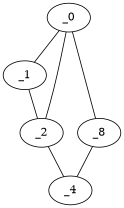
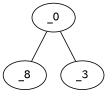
node "_1": removed
node "_2": label "_2" -> "_3"
node "_4": removed
